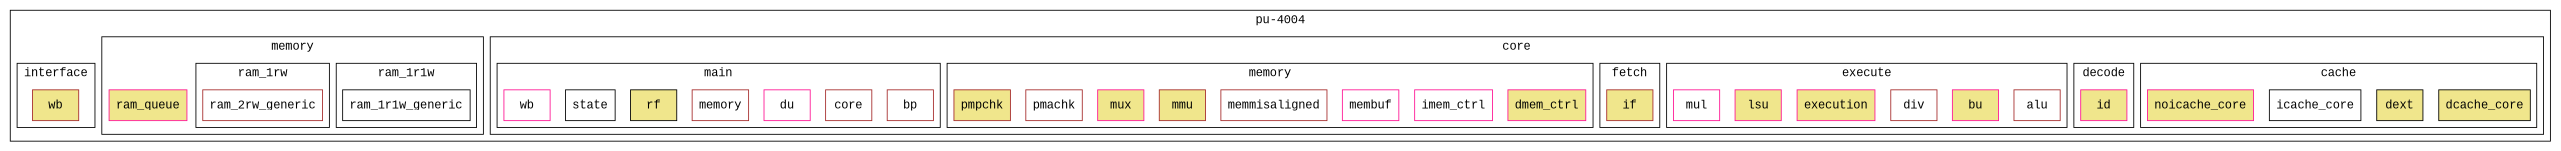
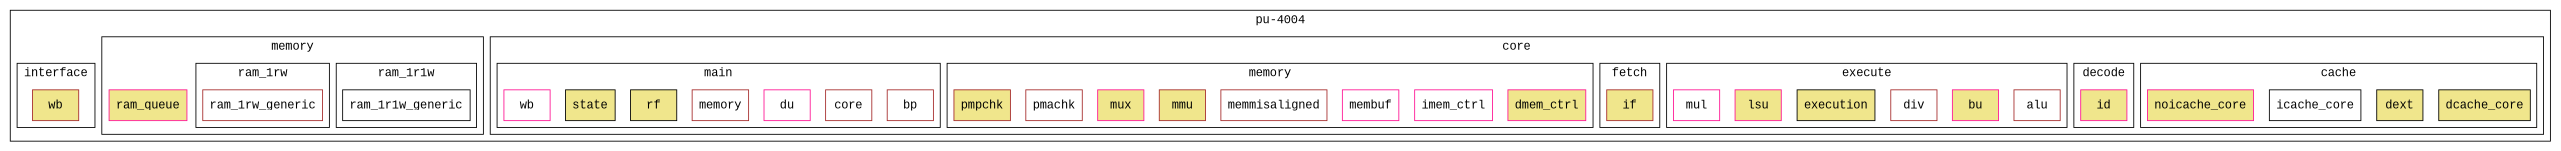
node "ram_2rw_generic": label "ram_2rw_generic" -> "ram_1rw_generic"
node "state": fillcolor white -> khaki
node "execution": color deeppink -> black
